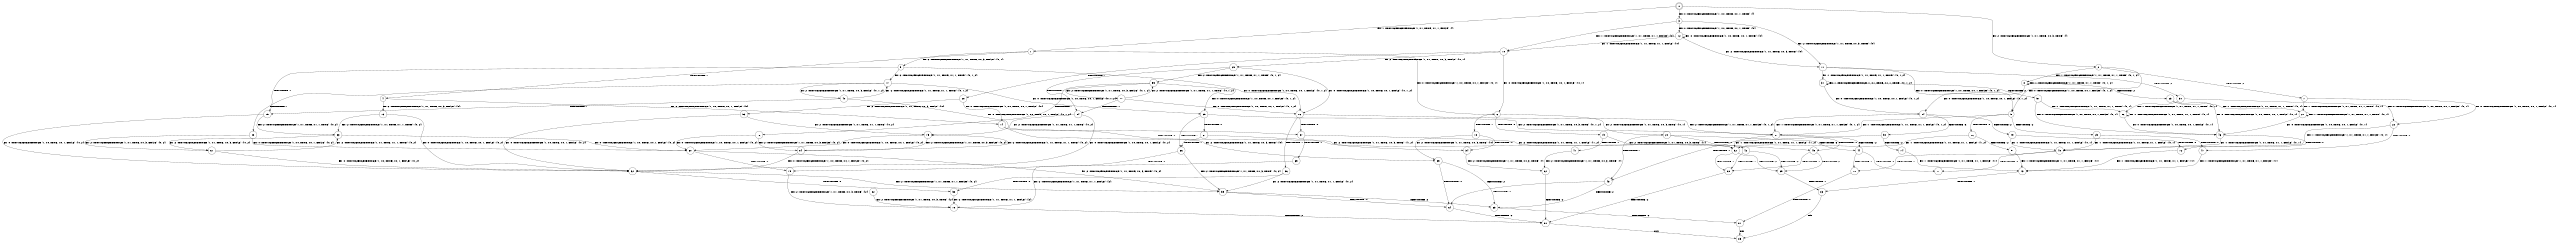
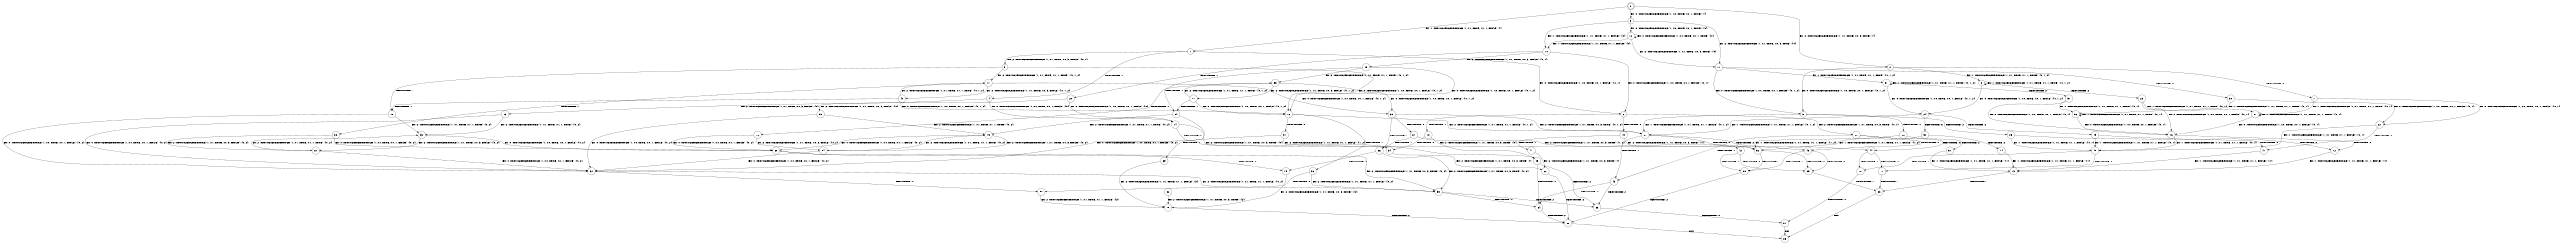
edge "40" -> "37": now "40" -> "16"
edge "71" -> "83": added, label "TERMINATE !1"
edge "63" -> "81": label "TERMINATE !2" -> "TERMINATE !0"
